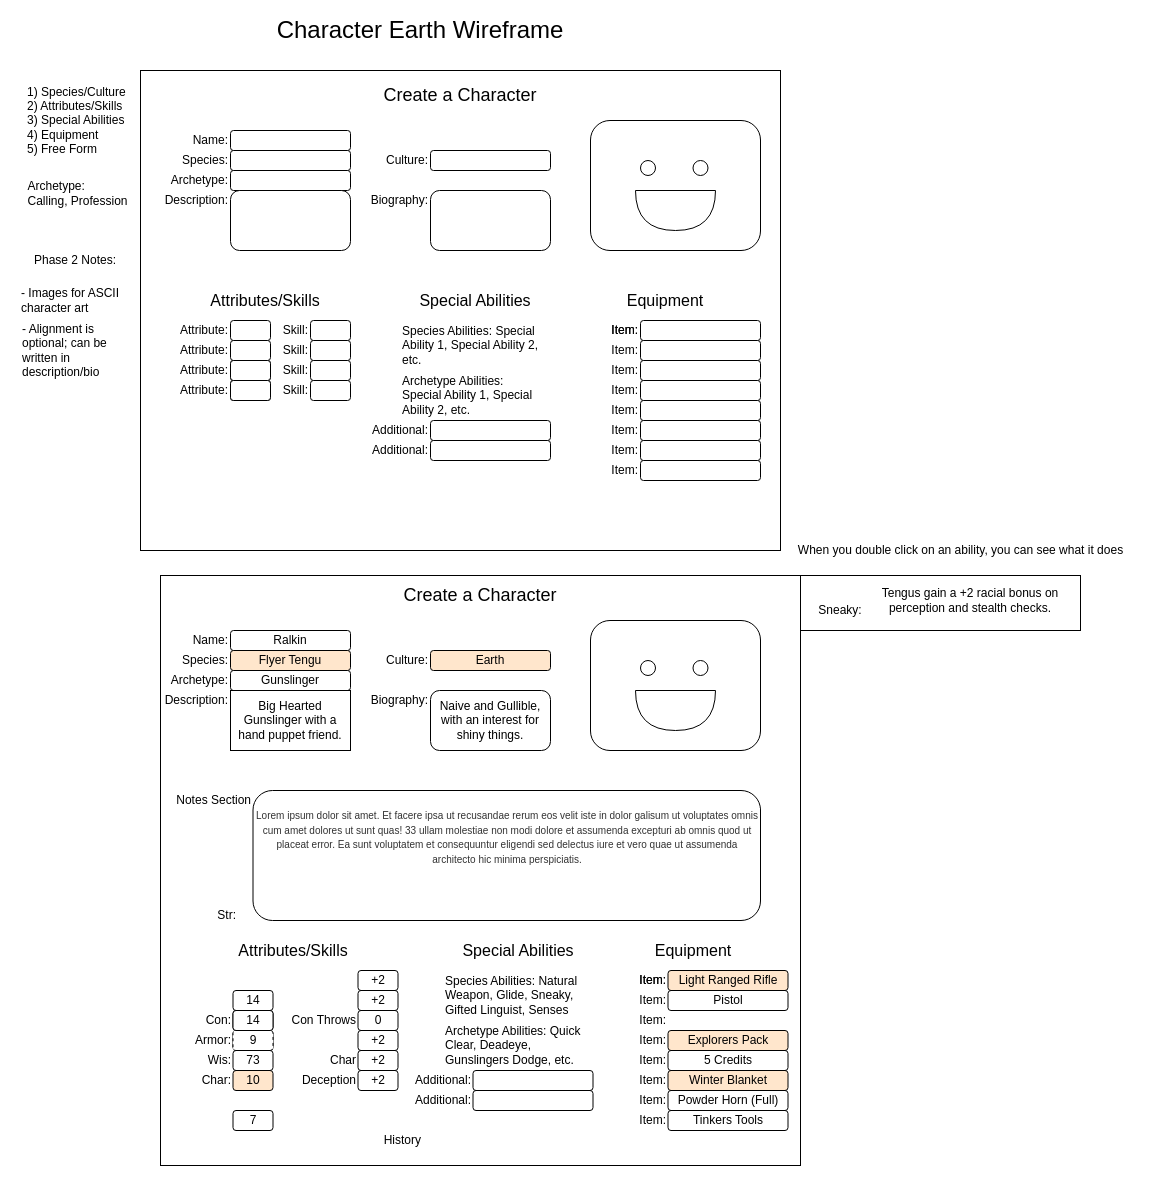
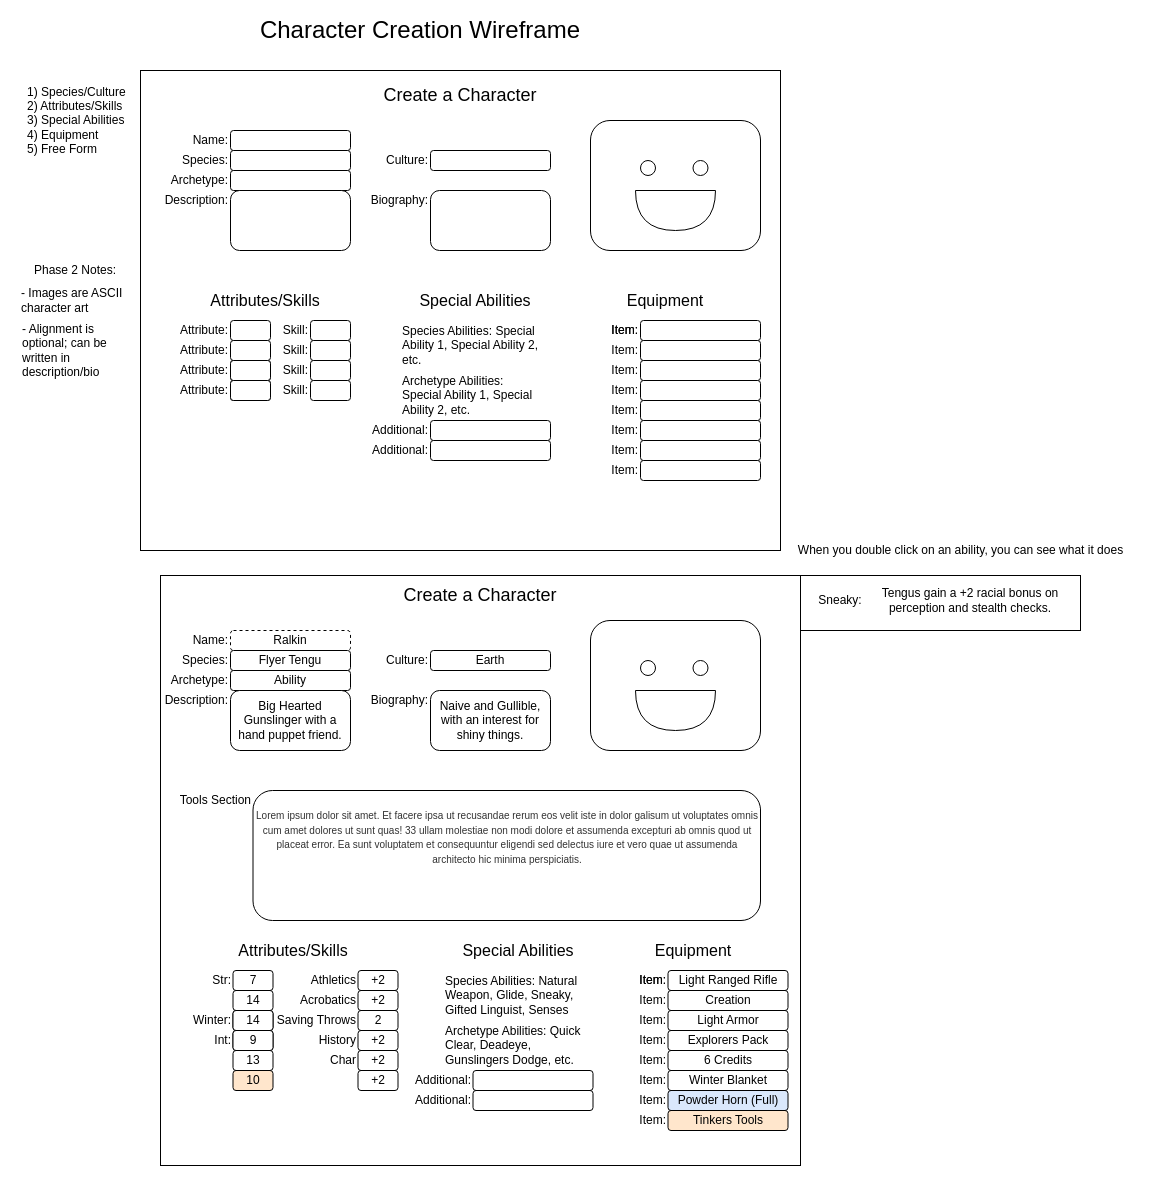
node "Character Earth Wireframe": label "Character Earth Wireframe" -> "Character Creation Wireframe"
node "Archetype: Calling, Profession": removed
node "Phase 2 Notes:": moved (76, 261) -> (76, 271)
node "- Images for ASCII character art": label "- Images for ASCII character art" -> "- Images are ASCII character art"
node "Sneaky:": moved (841, 611) -> (841, 601)
node "Ralkin": style solid -> dashed
node "Flyer Tengu": fillcolor #ffe6cc -> #ffffff
node "Earth": fillcolor #ffe6cc -> #ffffff
node "Gunslinger": label "Gunslinger" -> "Ability"
node "Big Hearted Gunslinger with a hand puppet friend.": shape rectangle -> rounded rectangle
node "Notes Section": label "Notes Section" -> "Tools Section"
node "Str:": moved (208, 916) -> (203, 981)
node "Athletics": added
node "Light Ranged Rifle": fillcolor #ffe6cc -> #ffffff
node "Acrobatics": added
node "Pistol": label "Pistol" -> "Creation"
node "Con:": label "Con:" -> "Winter:"
node "Con Throws": label "Con Throws" -> "Saving Throws"
node "0": label "0" -> "2"
node "Light Armor": added
node "Armor:": label "Armor:" -> "Int:"
node "9": style dashed -> solid
node "Explorers Pack": fillcolor #ffe6cc -> #ffffff
node "Wis:": removed
node "73": label "73" -> "13"
node "5 Credits": label "5 Credits" -> "6 Credits"
node "Char:": removed
node "Deception": removed
node "Winter Blanket": fillcolor #ffe6cc -> #ffffff
node "Powder Horn (Full)": fillcolor #ffffff -> #dae8fc
node "7": moved (253, 1121) -> (253, 981)
node "Tinkers Tools": fillcolor #ffffff -> #ffe6cc
node "History": moved (403, 1141) -> (338, 1041)
